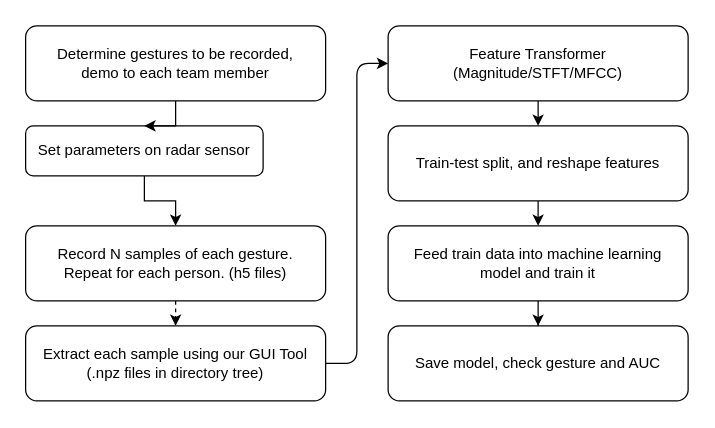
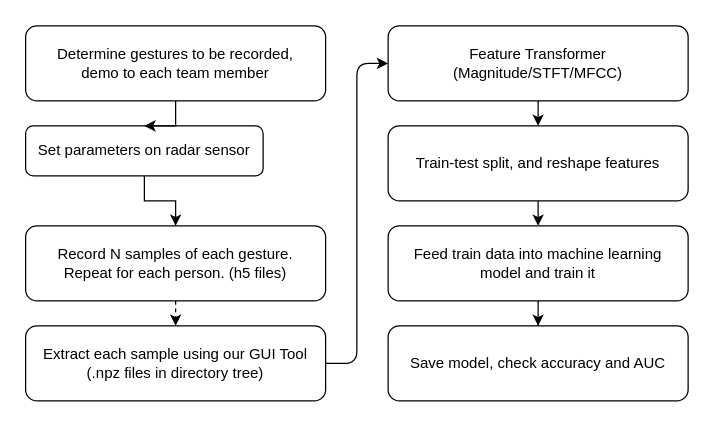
node "Save model, check gesture and AUC": label "Save model, check gesture and AUC" -> "Save model, check accuracy and AUC"
